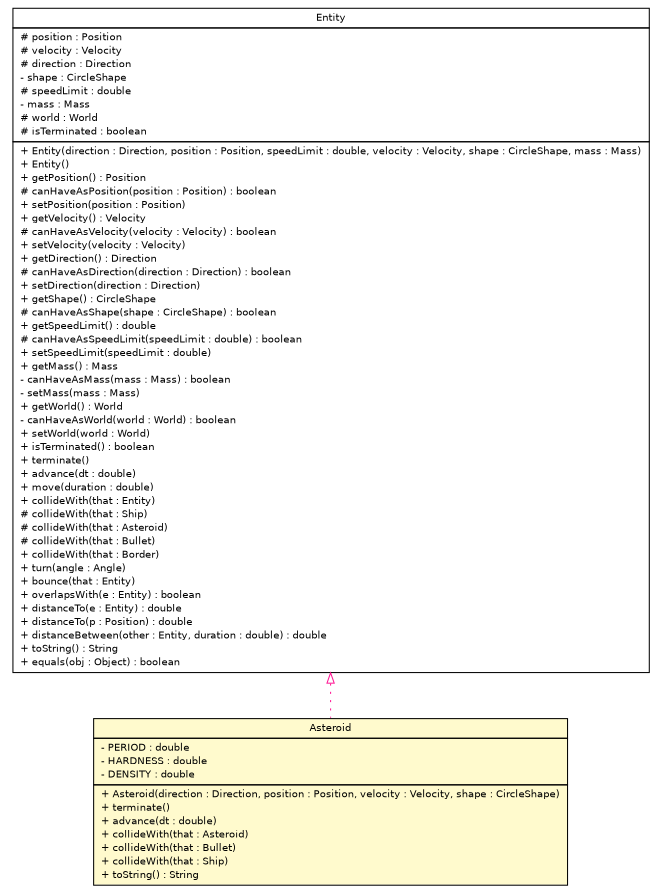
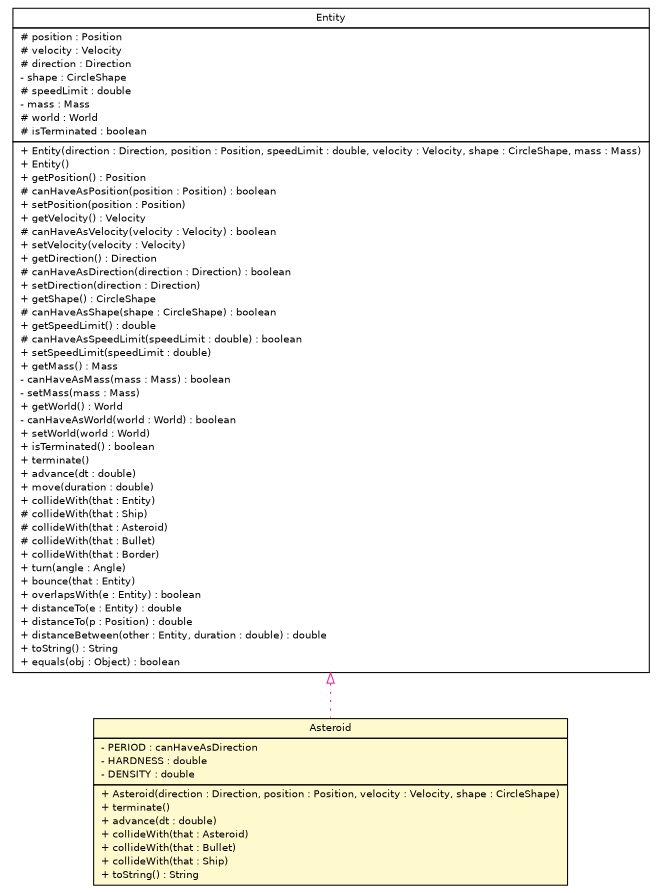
node "Asteroid": text "- PERIOD : double" -> "- PERIOD : canHaveAsDirection"
